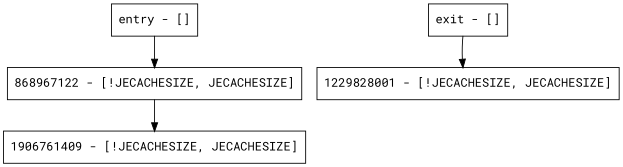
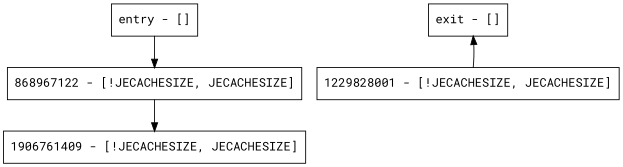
edge "exit - []" -> "1229828001 - [!JECACHESIZE, JECACHESIZE]": reversed
